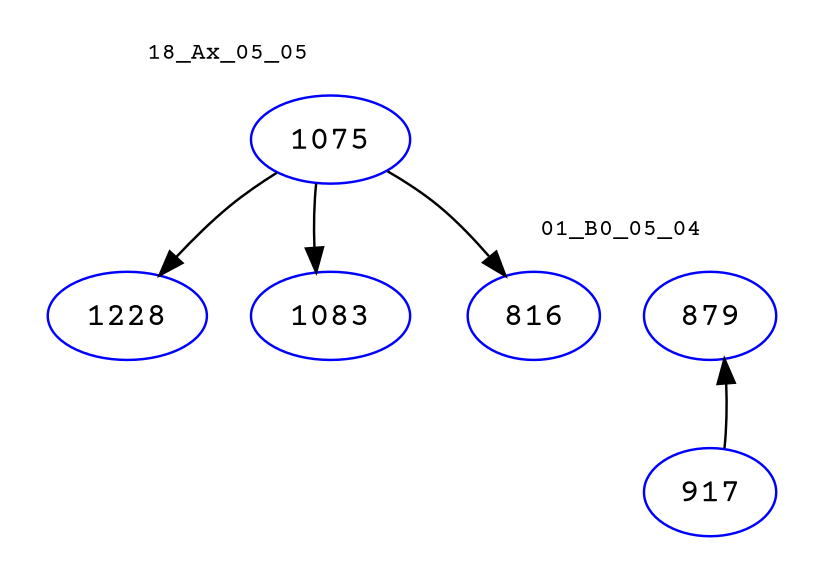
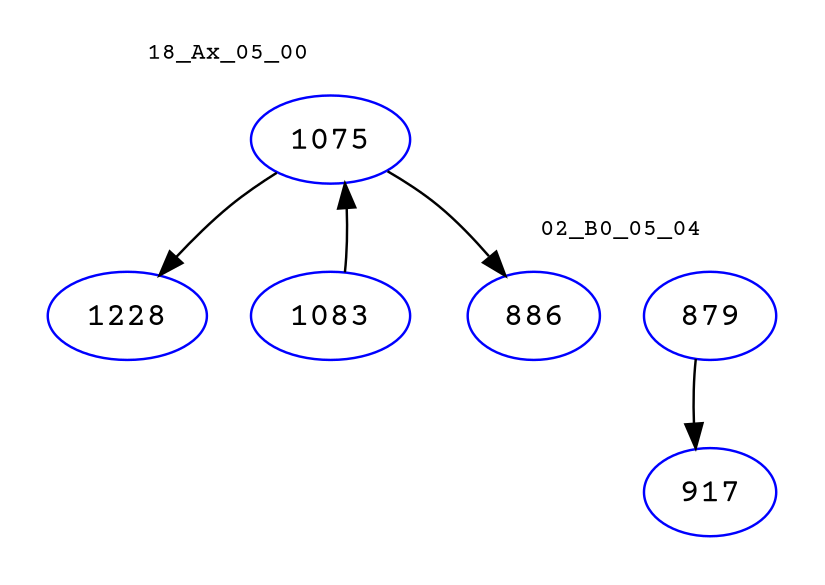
cluster "18_Ax_05_05": label "18_Ax_05_05" -> "18_Ax_05_00"
edge "1075" -> "1083": reversed
cluster "01_B0_05_04": label "01_B0_05_04" -> "02_B0_05_04"
node "816": label "816" -> "886"
edge "917" -> "879": reversed
